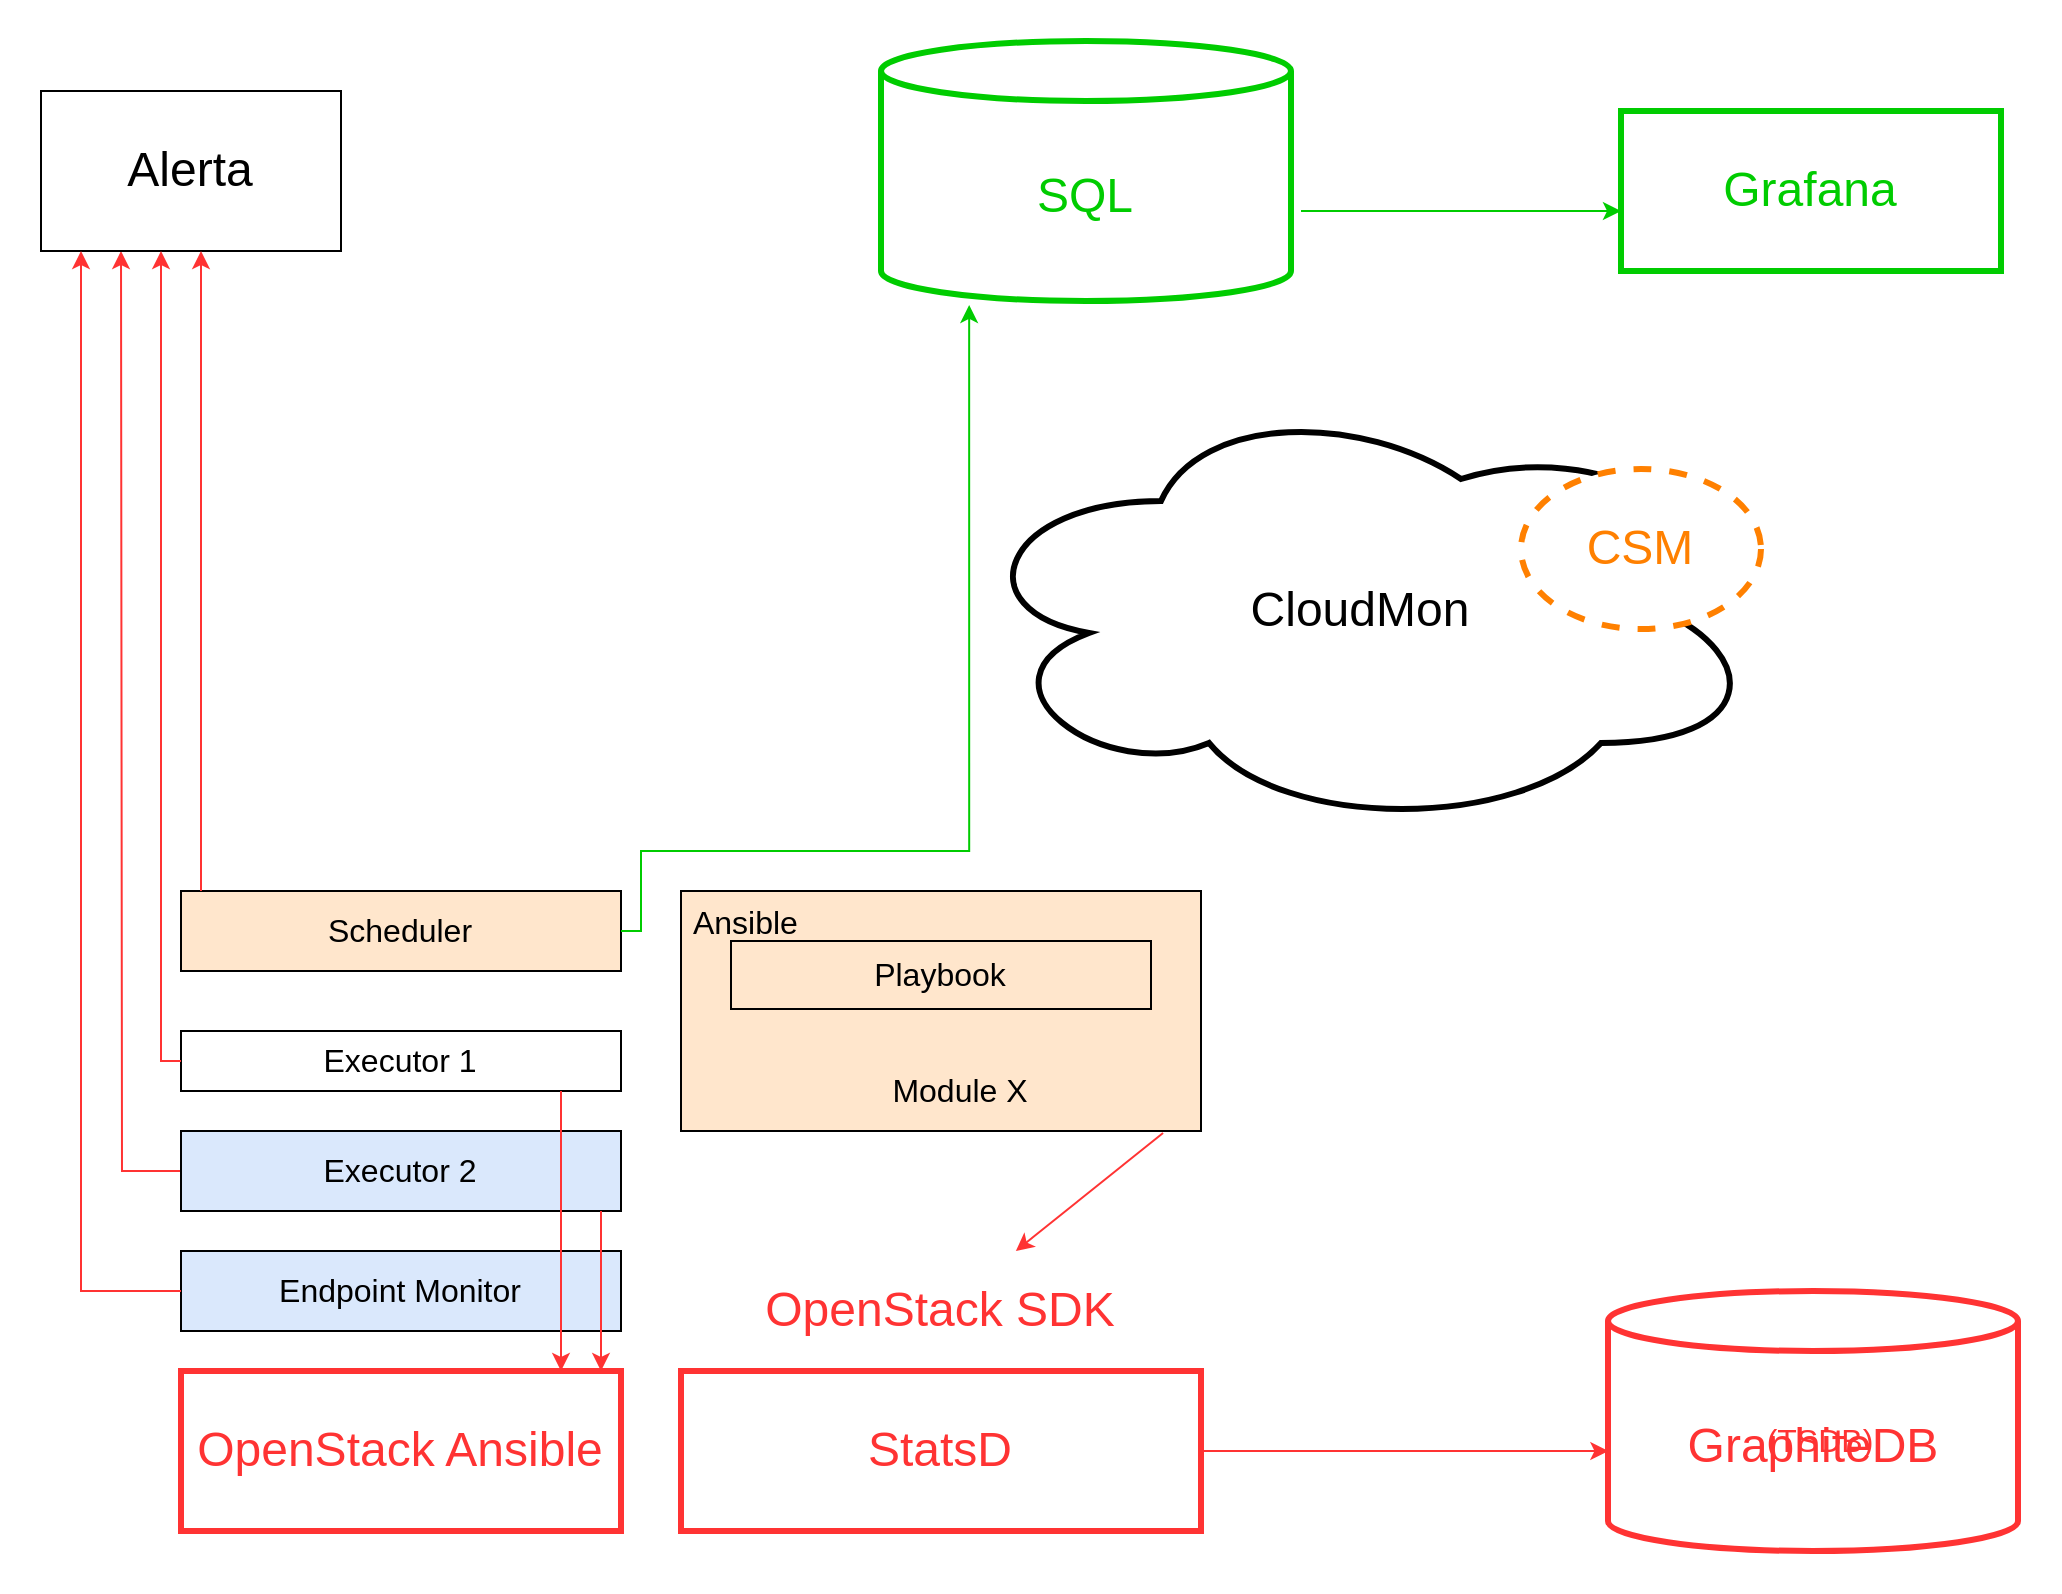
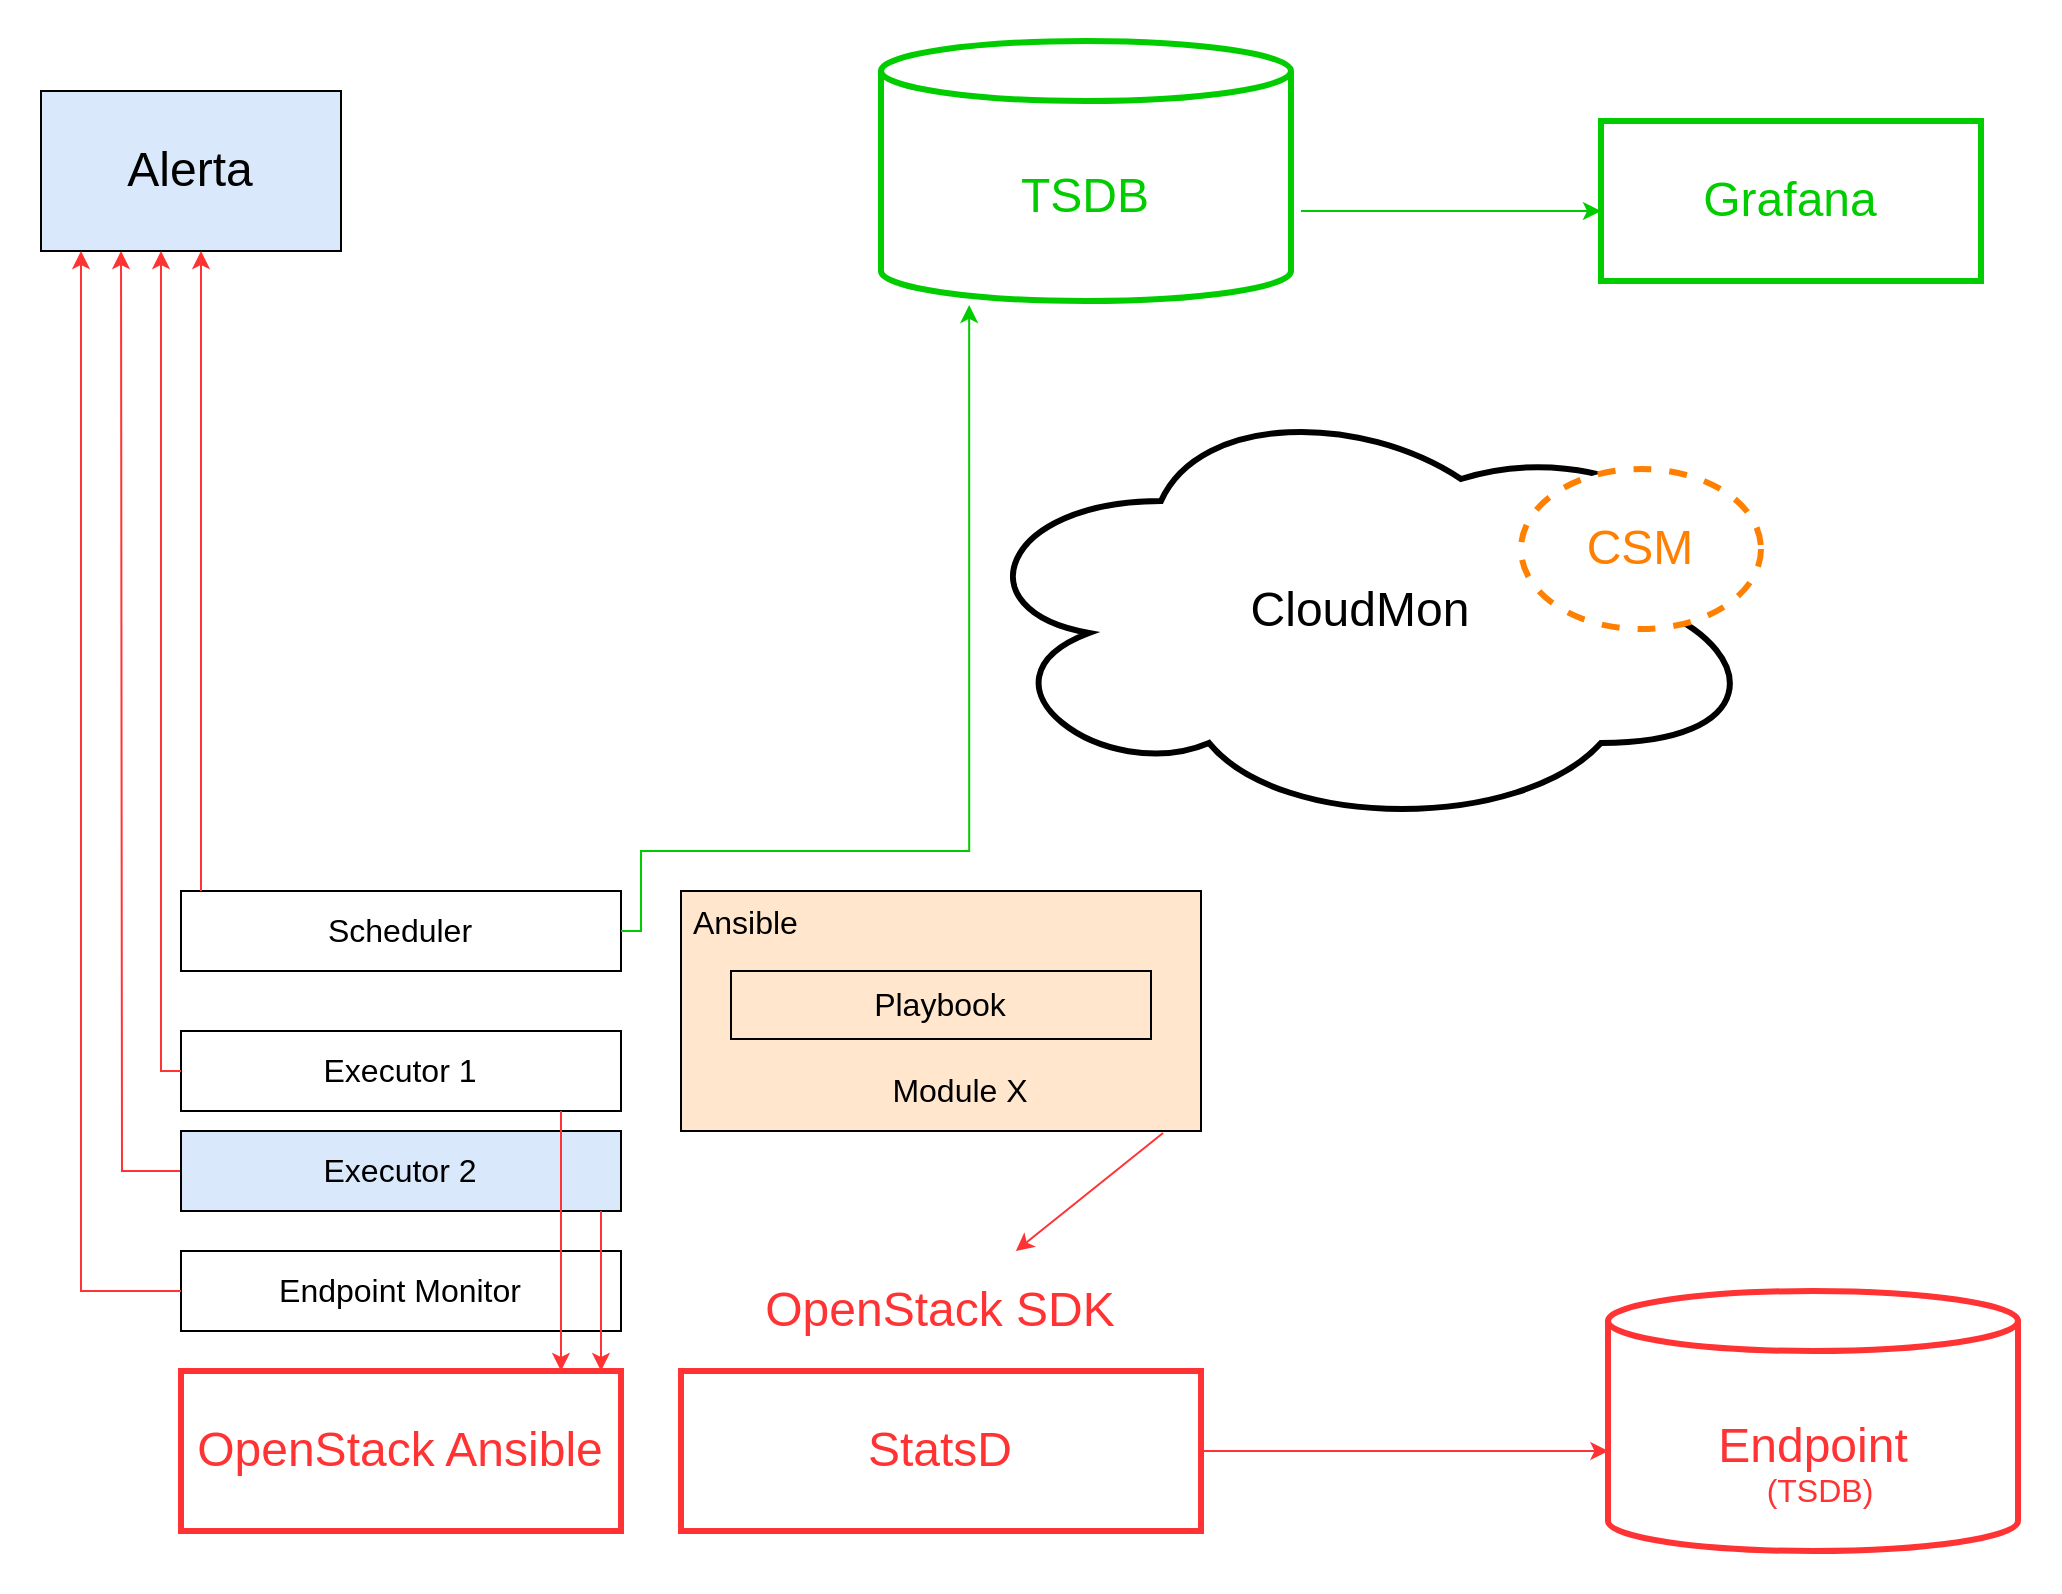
node "Alerta": fillcolor #ffffff -> #dae8fc
node "Grafana": moved (1811, 191) -> (1791, 201)
node "SQL": label "SQL" -> "TSDB"
node "Scheduler": fillcolor #ffe6cc -> #ffffff
node "Playbook": moved (941, 975) -> (941, 1005)
node "Executor 1": size 440x60 -> 440x80
node "Endpoint Monitor": fillcolor #dae8fc -> #ffffff
node "(TSDB)": moved (1821, 1441) -> (1821, 1491)
node "GraphiteDB": label "GraphiteDB" -> "Endpoint"
